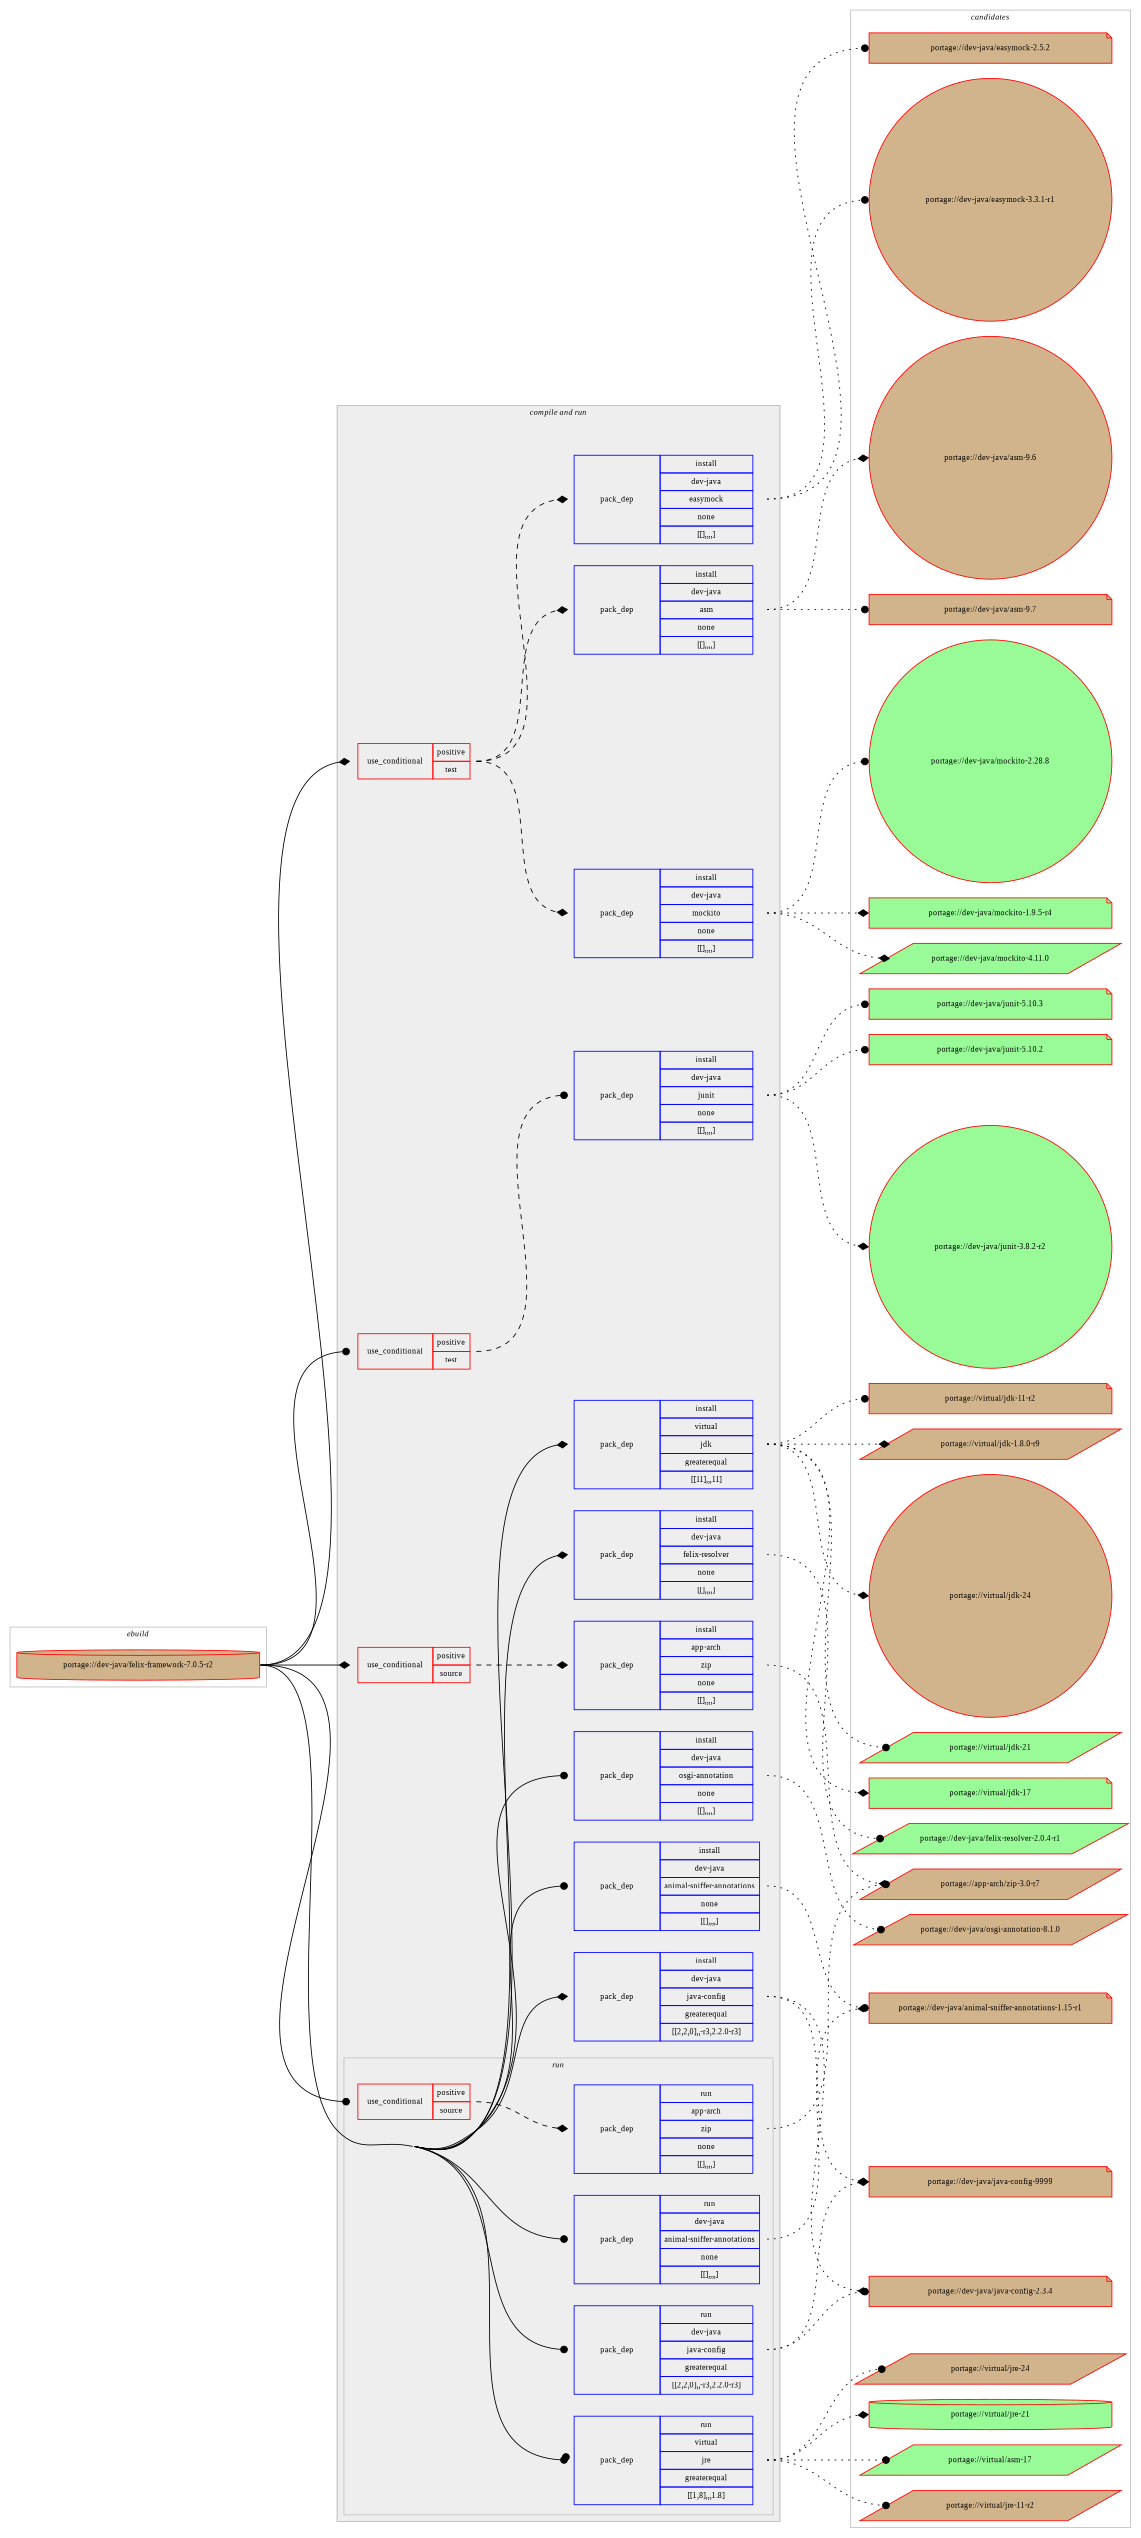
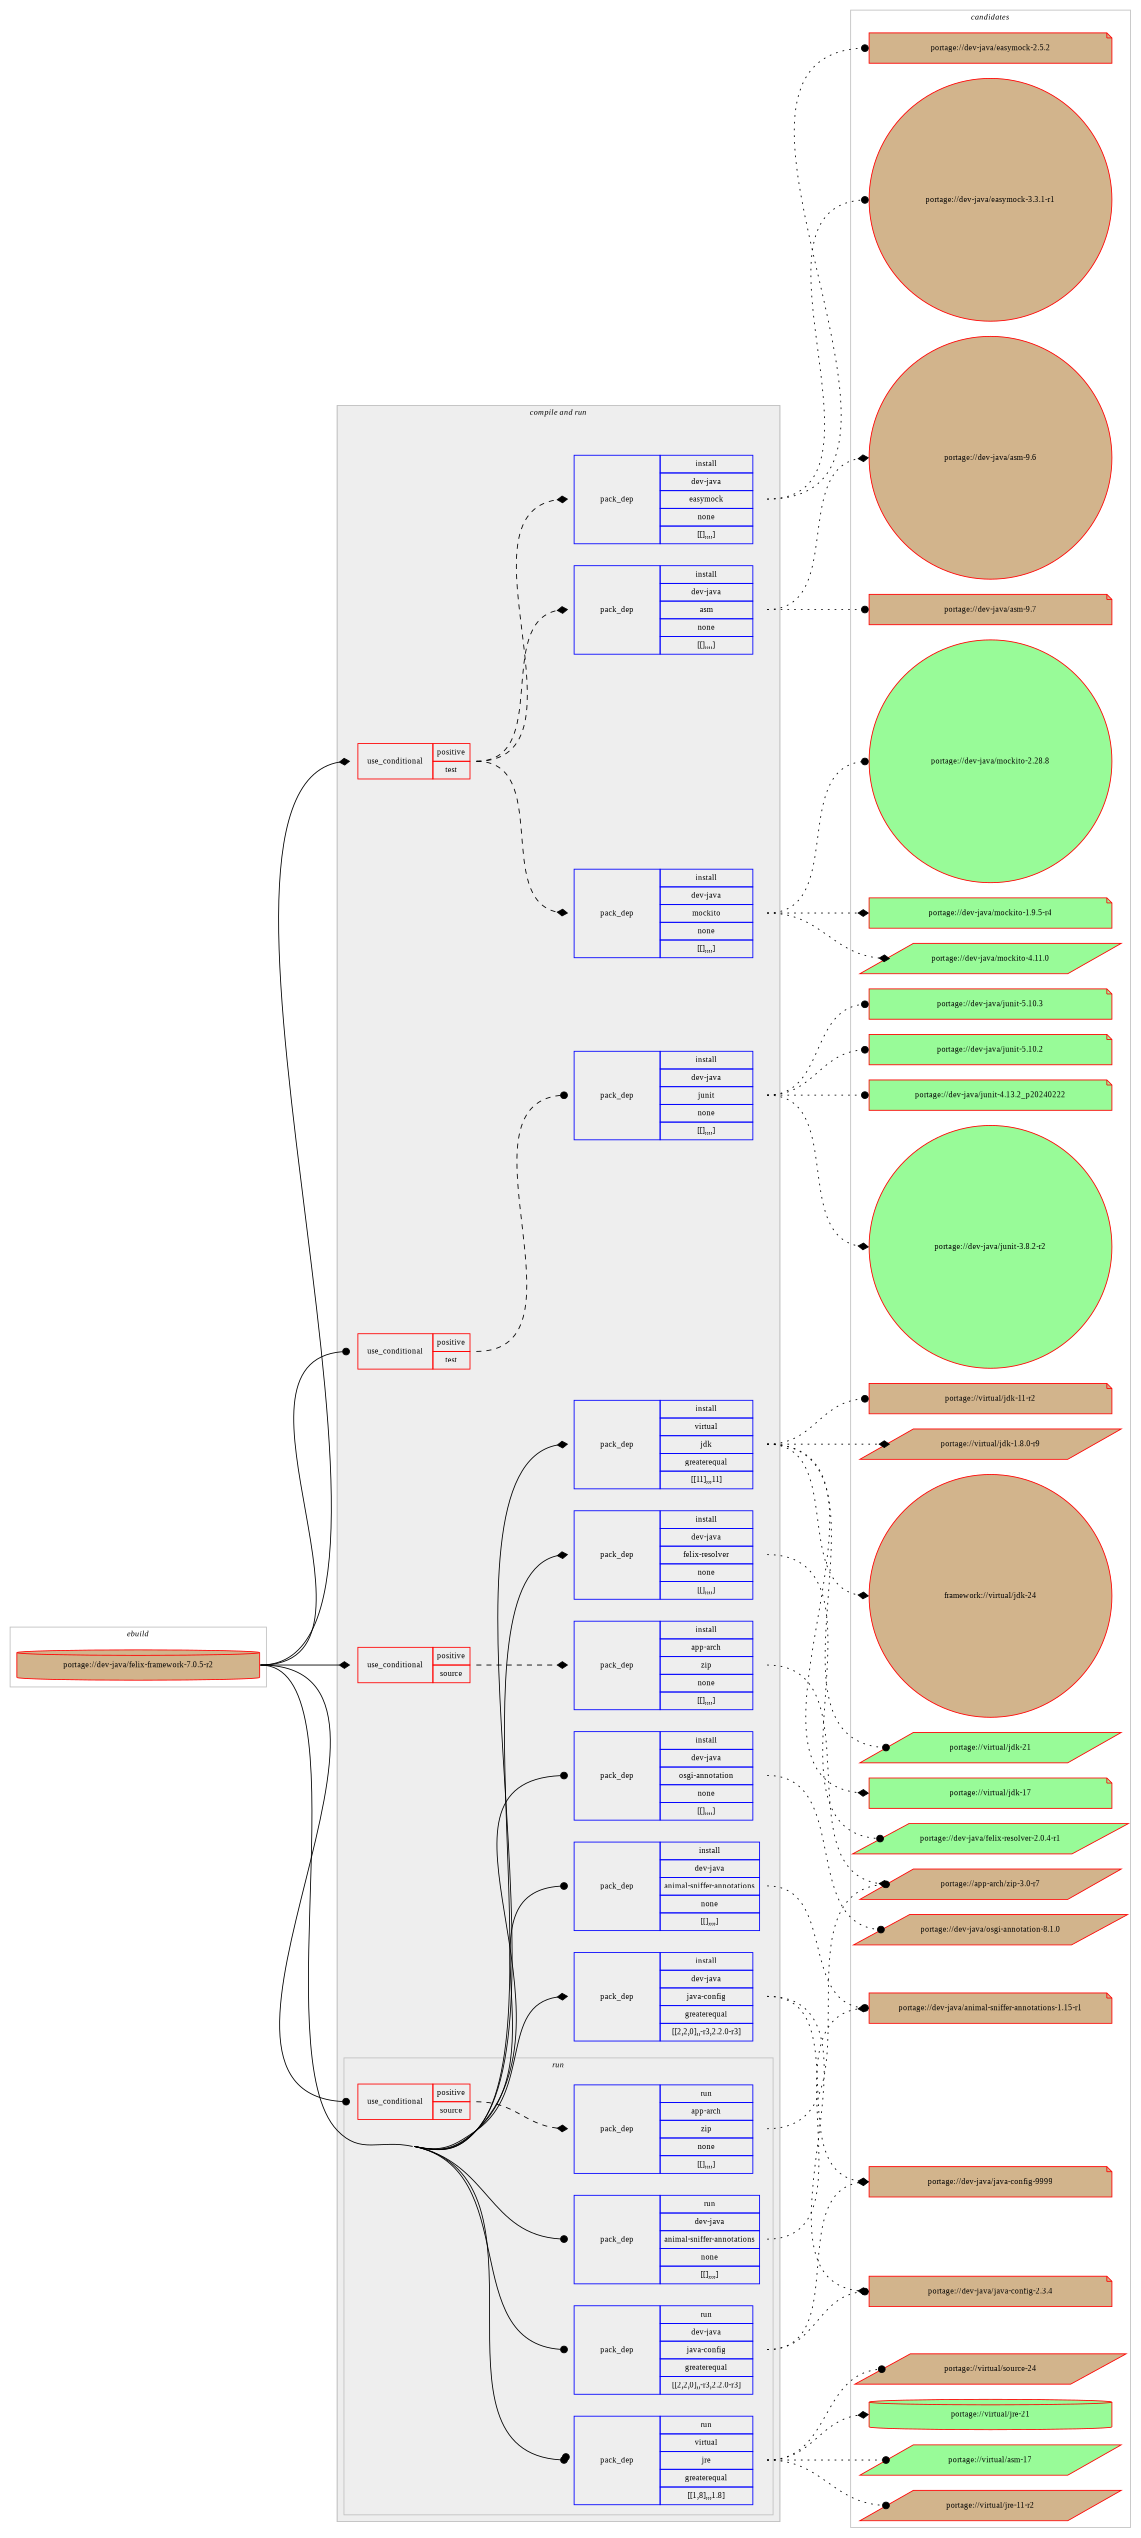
node "portage://dev-java/junit-4.13.2_p20240222": added
node "portage://virtual/jdk-24": label "portage://virtual/jdk-24" -> "framework://virtual/jdk-24"
node "portage://virtual/jre-24": label "portage://virtual/jre-24" -> "portage://virtual/source-24"
